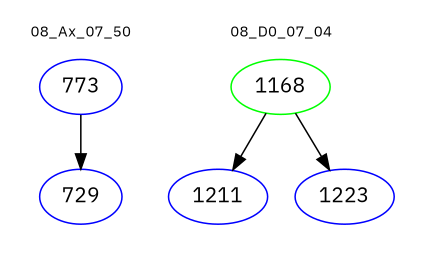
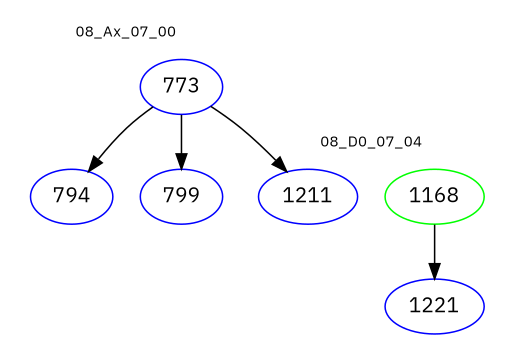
cluster "08_Ax_07_50": label "08_Ax_07_50" -> "08_Ax_07_00"
edge "1168" -> "1211": now "773" -> "1211"
node "794": added
node "729": label "729" -> "799"
node "1223": label "1223" -> "1221"
